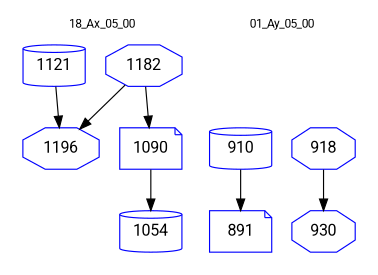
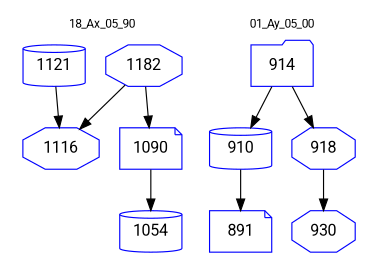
cluster "18_Ax_05_00": label "18_Ax_05_00" -> "18_Ax_05_90"
node "914": added
node "1196": label "1196" -> "1116"
